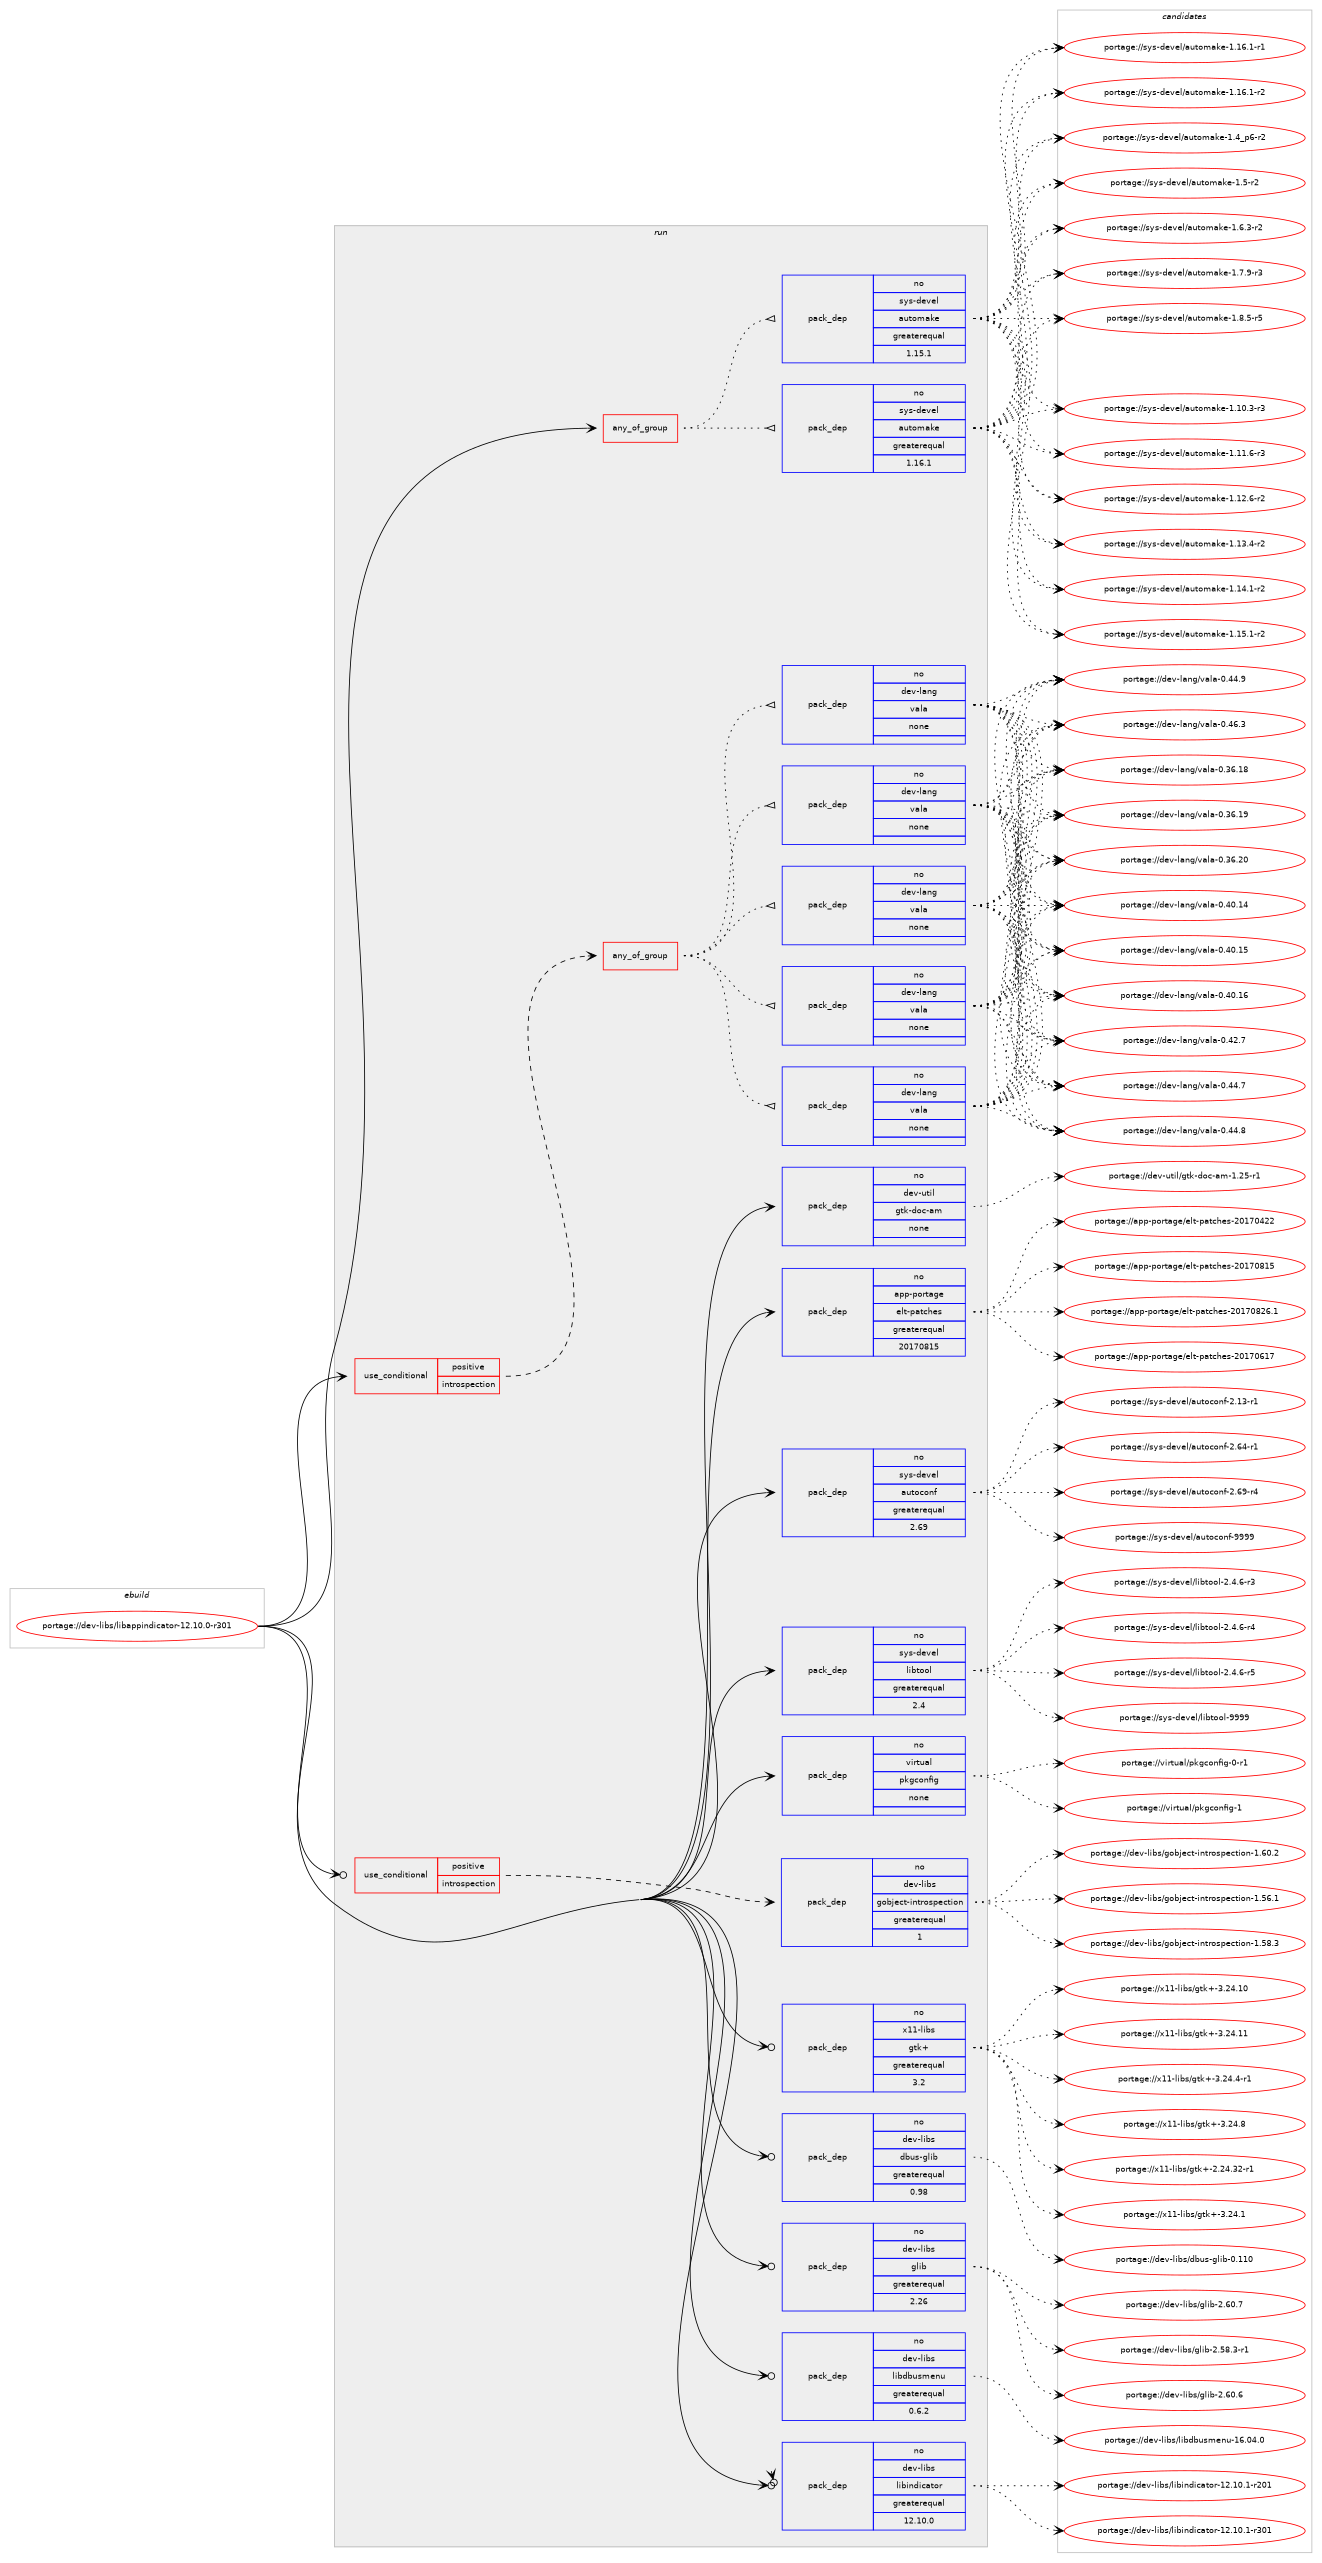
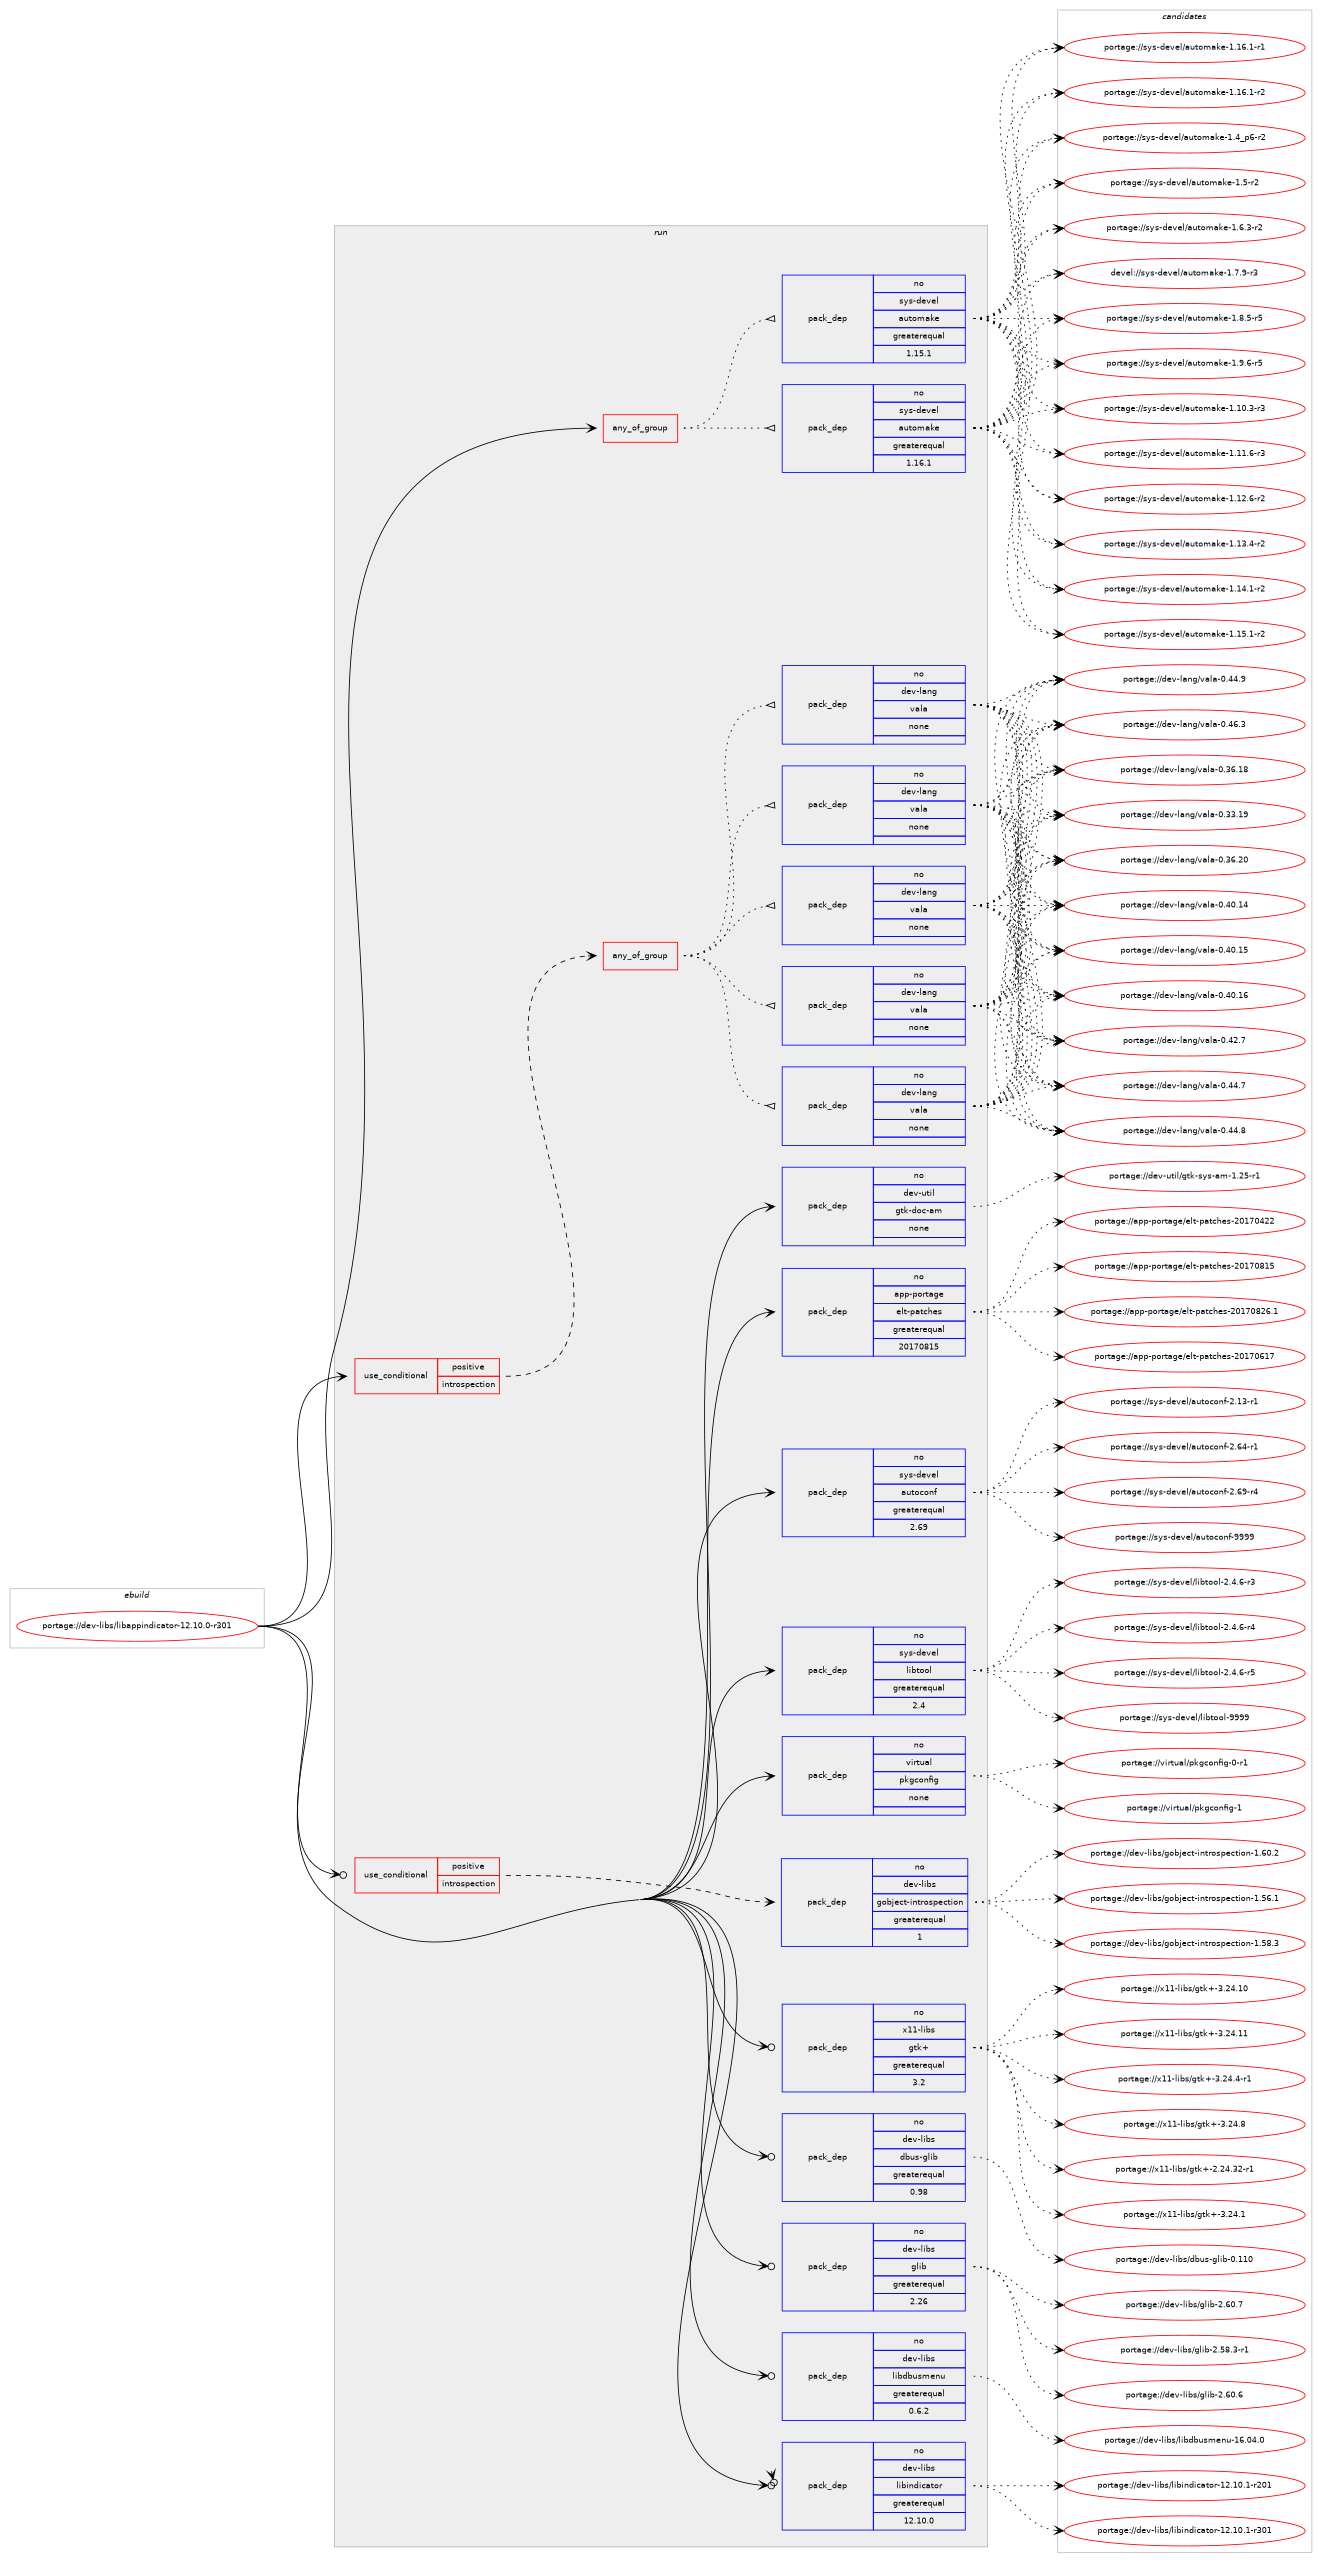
node "portage://sys-devel/automake-1.7.9-r3": label "portage://sys-devel/automake-1.7.9-r3" -> "devel://sys-devel/automake-1.7.9-r3"
node "portage://sys-devel/automake-1.9.6-r5": added
node "portage://dev-lang/vala-0.36.19": label "portage://dev-lang/vala-0.36.19" -> "portage://dev-lang/vala-0.33.19"
node "portage://dev-util/gtk-doc-am-1.25-r1": label "portage://dev-util/gtk-doc-am-1.25-r1" -> "portage://dev-util/gtk-sys-am-1.25-r1"
